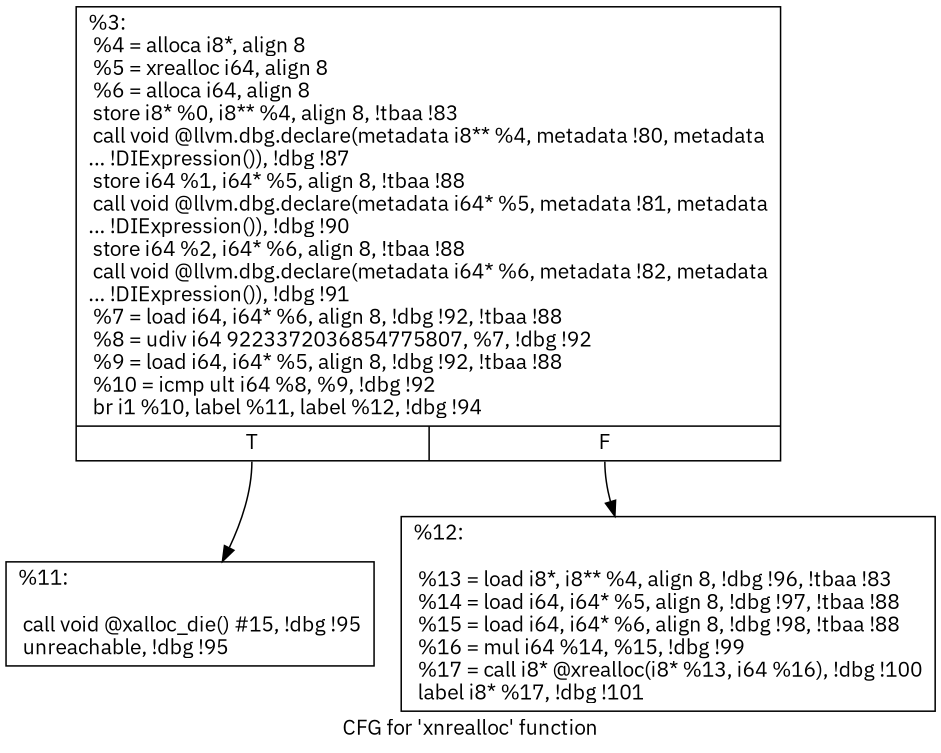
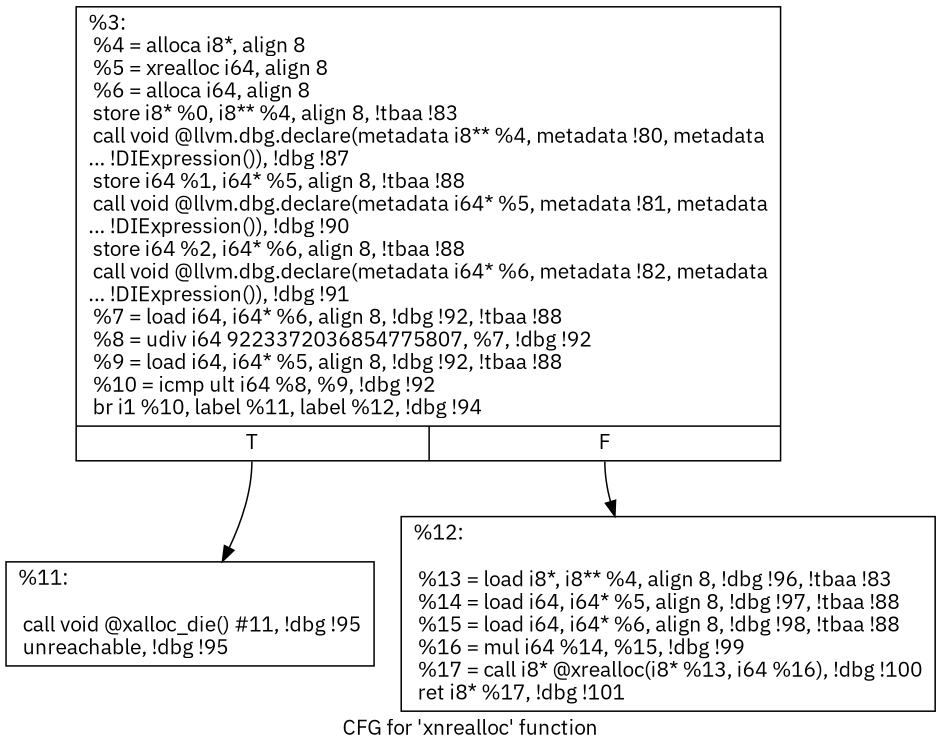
node "%11:": text "call void @xalloc_die() #15, !dbg !95" -> "call void @xalloc_die() #11, !dbg !95"
node "%12:": text "label i8* %17, !dbg !101" -> "ret i8* %17, !dbg !101"
